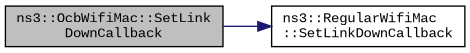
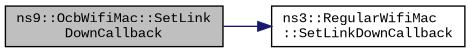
node "ns3::OcbWifiMac::SetLink DownCallback": label "ns3::OcbWifiMac::SetLink DownCallback" -> "ns9::OcbWifiMac::SetLink DownCallback"
